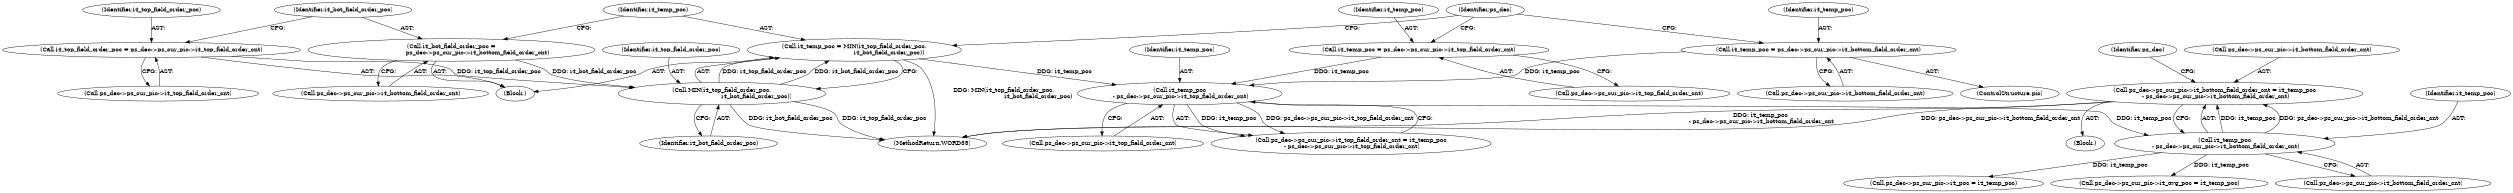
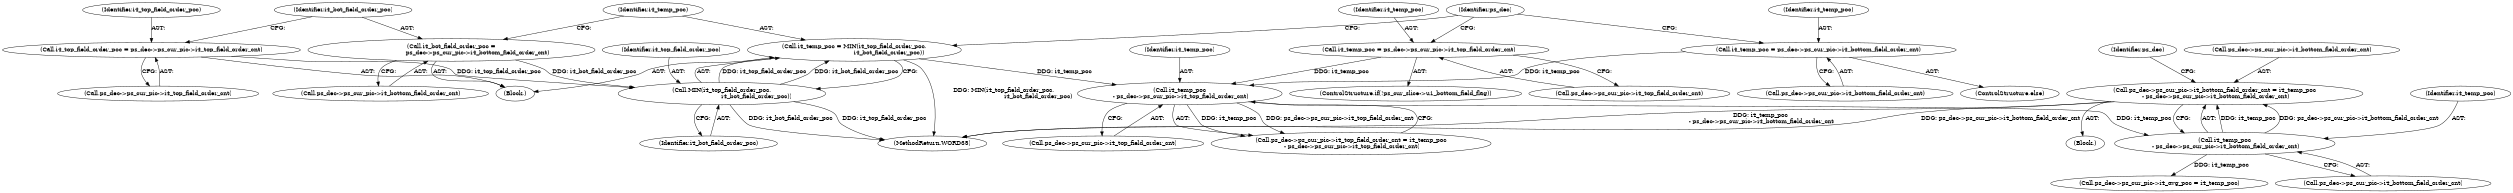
node "(ControlStructure,if(!ps_cur_slice->u1_bottom_field_flag))": added
node "(ControlStructure,pic)": label "(ControlStructure,pic)" -> "(ControlStructure,else)"
node "(Call,ps_dec->ps_cur_pic->i4_poc = i4_temp_poc)": removed
